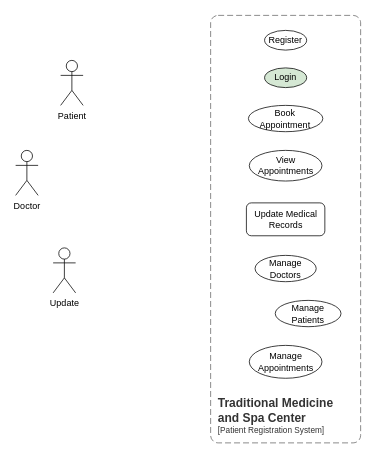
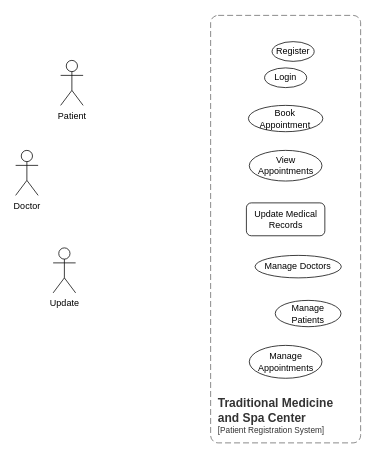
node "Register": moved (285, 40) -> (293, 51)
node "Login": fillcolor #d5e8d4 -> #ffffff
node "Manage Doctors": size 61x26 -> 86x23
